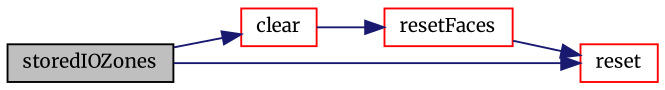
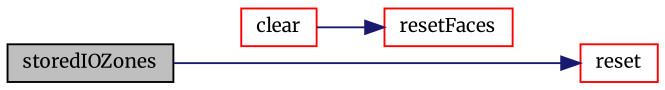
edge "storedIOZones" -> "clear": removed
edge "resetFaces" -> "reset": removed
